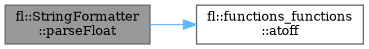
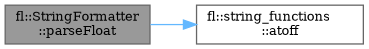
node "fl::functions_functions ::atoff": label "fl::functions_functions ::atoff" -> "fl::string_functions ::atoff"
